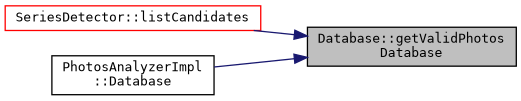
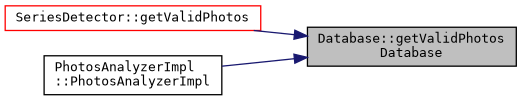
node "SeriesDetector::listCandidates": label "SeriesDetector::listCandidates" -> "SeriesDetector::getValidPhotos"
node "PhotosAnalyzerImpl ::Database": label "PhotosAnalyzerImpl ::Database" -> "PhotosAnalyzerImpl ::PhotosAnalyzerImpl"
